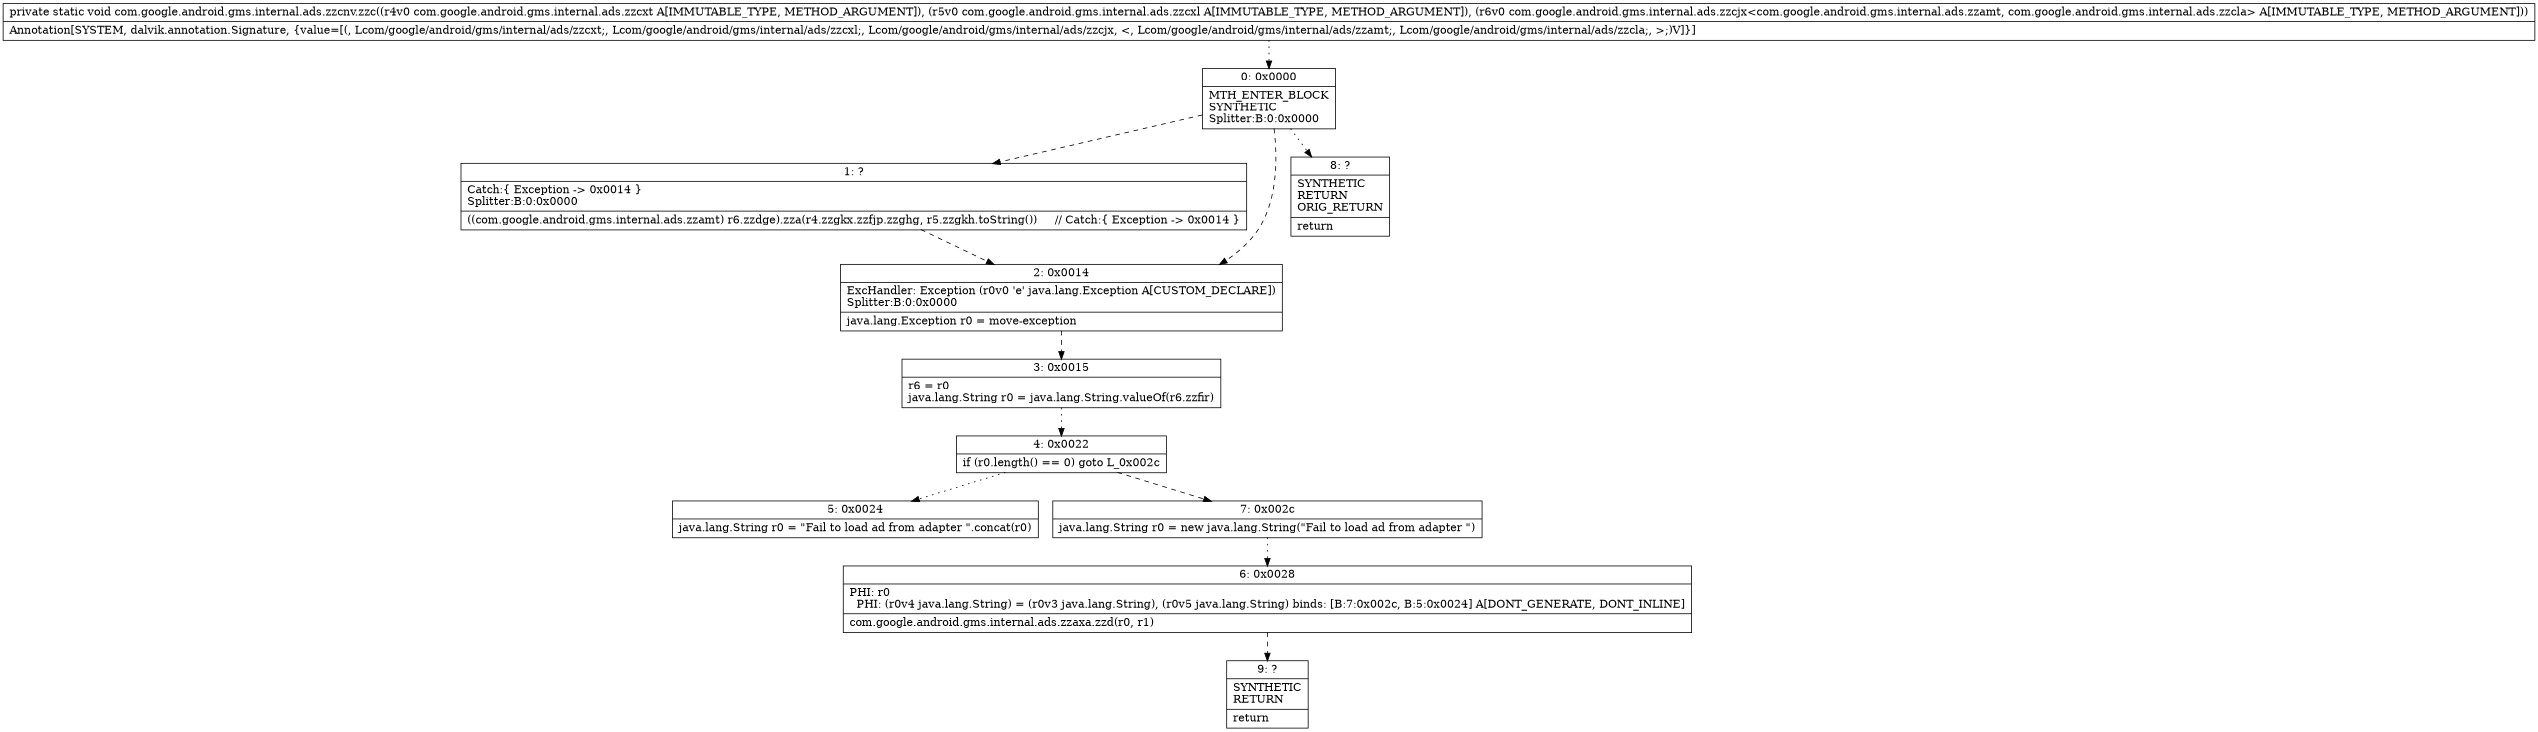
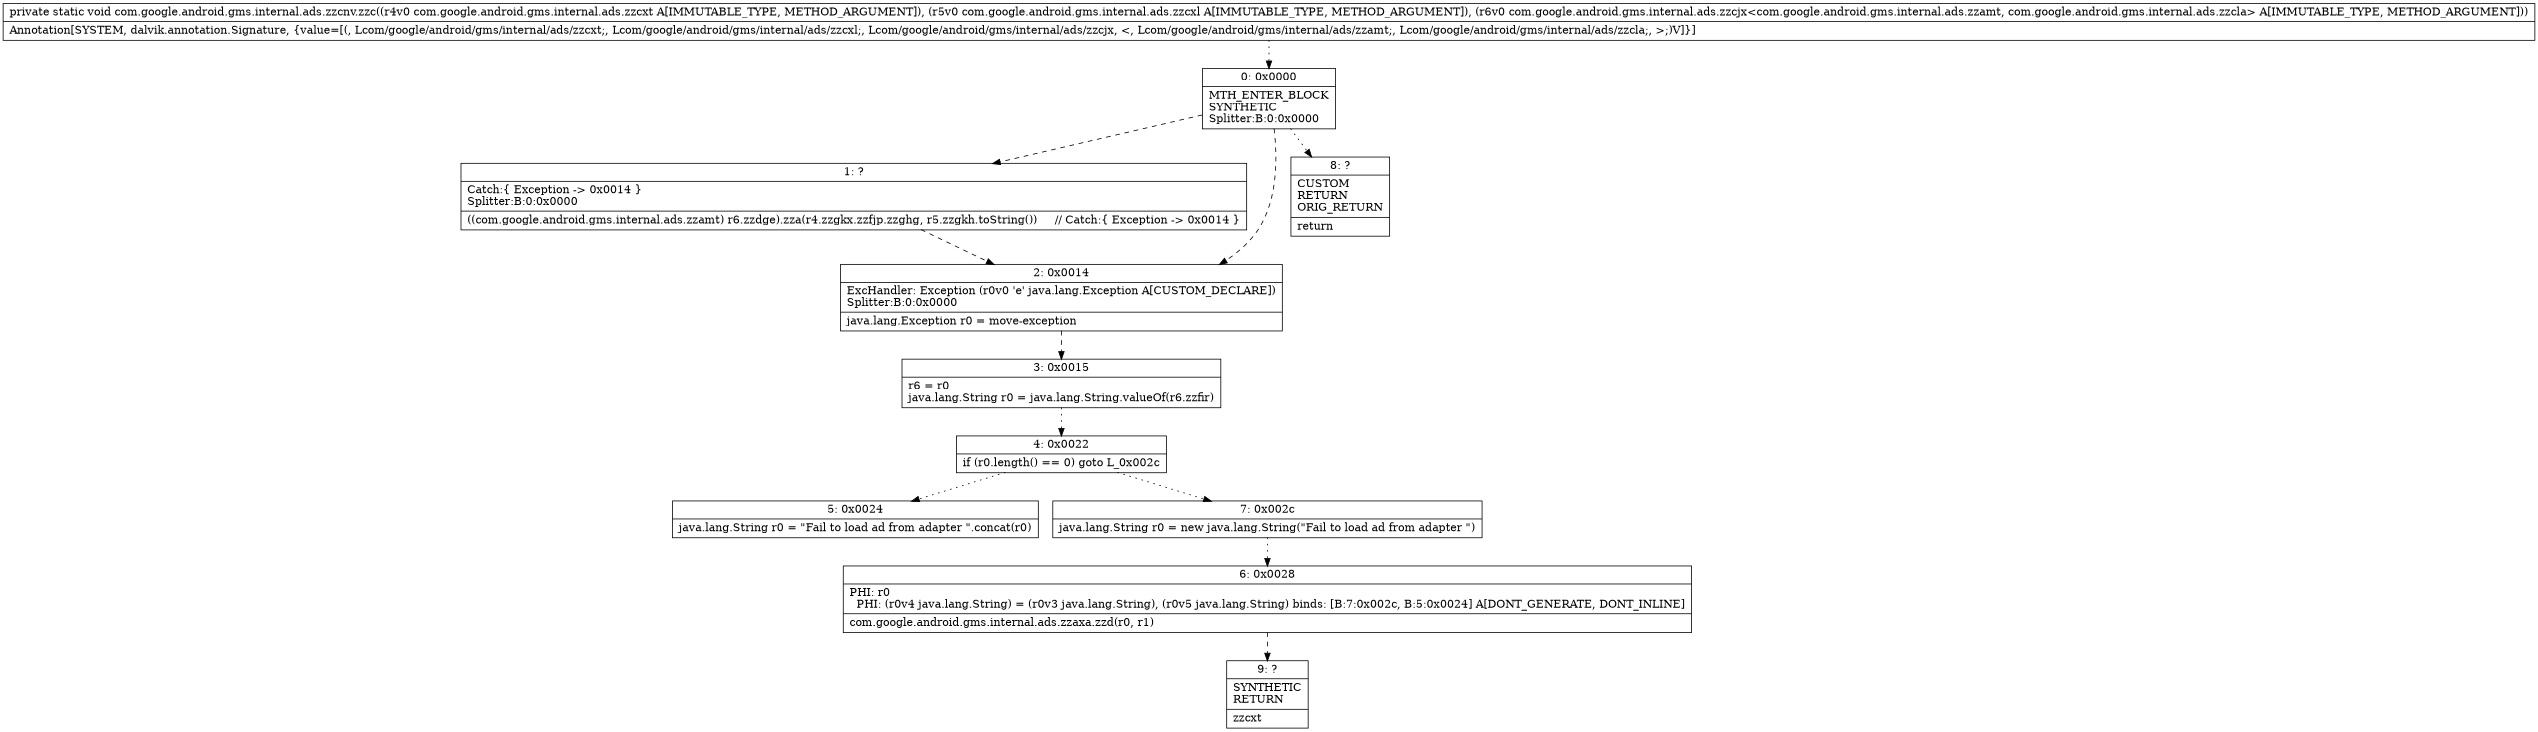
node "8: ?": text "SYNTHETIC" -> "CUSTOM"
edge "4: 0x0022" -> "7: 0x002c": style dashed -> dotted
node "9: ?": text "return" -> "zzcxt"
